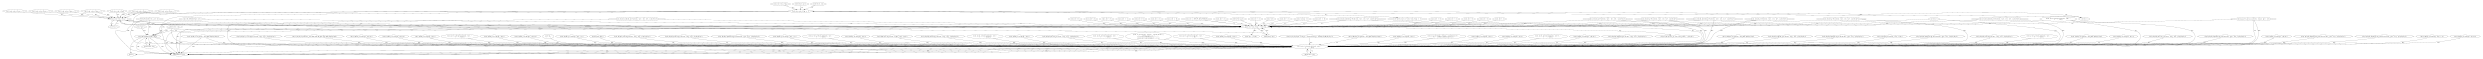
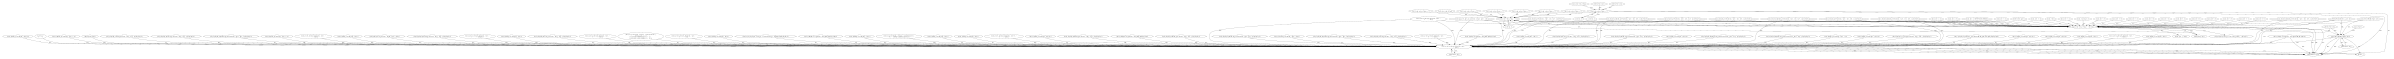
node "(ControlStructure,if (ndo->ndo_vflag <= 1))": removed
